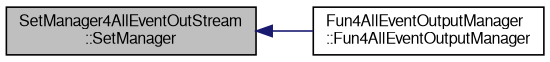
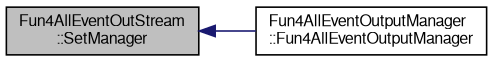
node "SetManager4AllEventOutStream ::SetManager": label "SetManager4AllEventOutStream ::SetManager" -> "Fun4AllEventOutStream ::SetManager"
